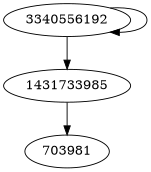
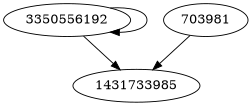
node "3340556192": label "3340556192" -> "3350556192"
edge "1431733985" -> "703981": reversed
